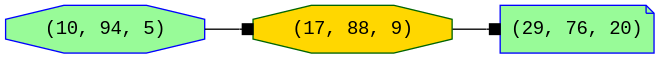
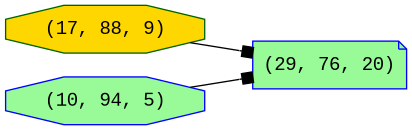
edge "(10, 94, 5)" -> "(17, 88, 9)": now "(10, 94, 5)" -> "(29, 76, 20)"
